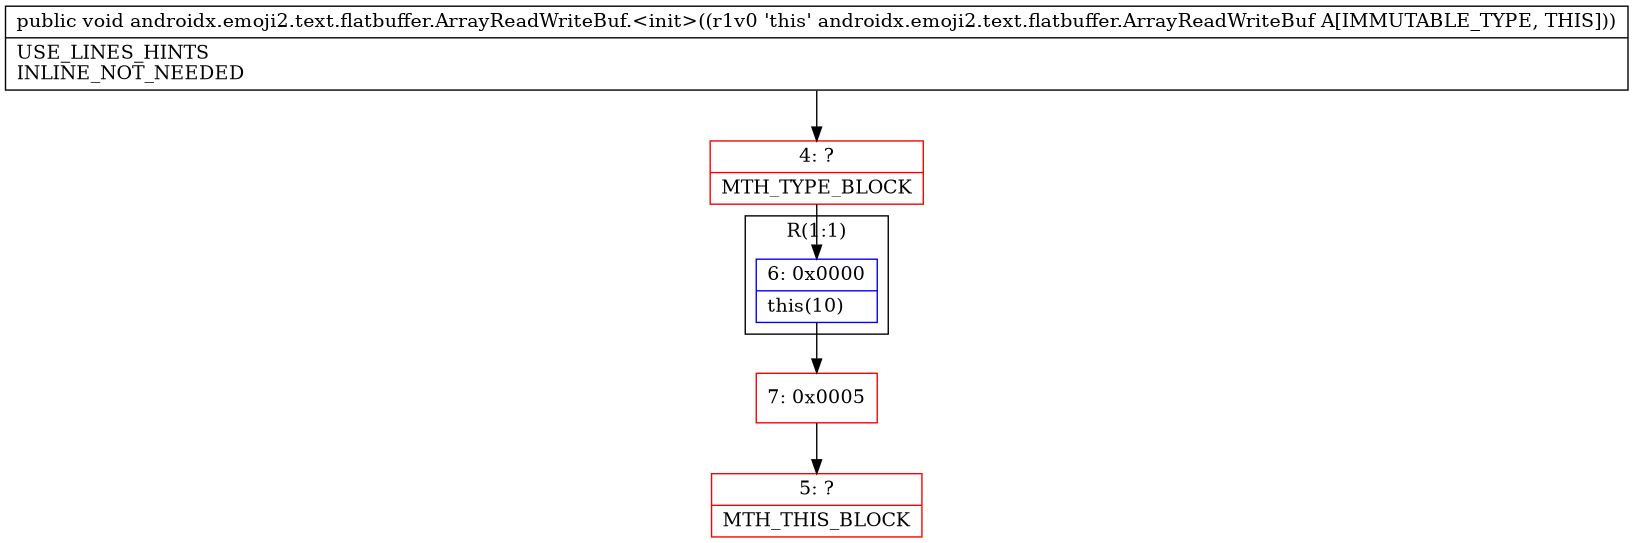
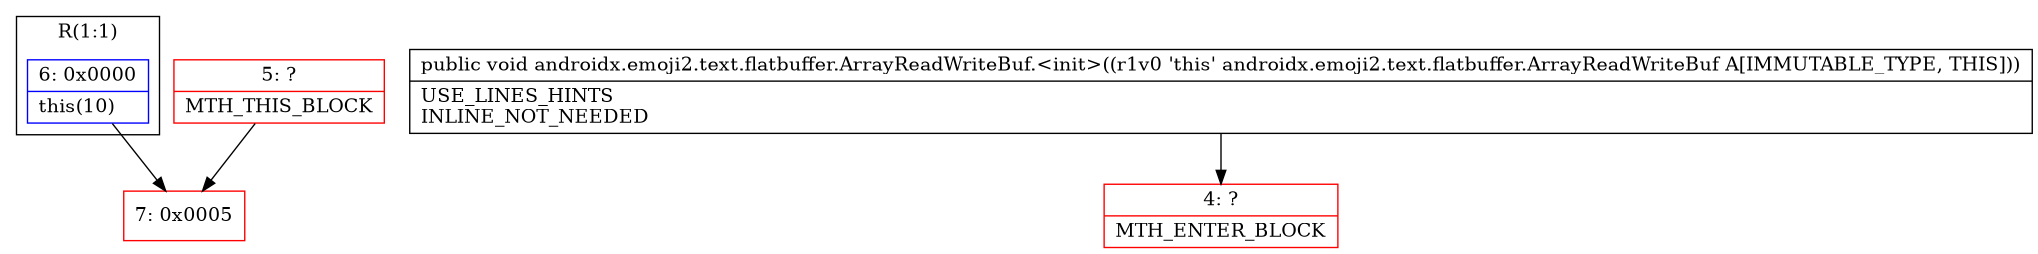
node "4: ?": text "MTH_TYPE_BLOCK" -> "MTH_ENTER_BLOCK"
edge "4: ?" -> "6: 0x0000": removed
edge "7: 0x0005" -> "5: ?": reversed
